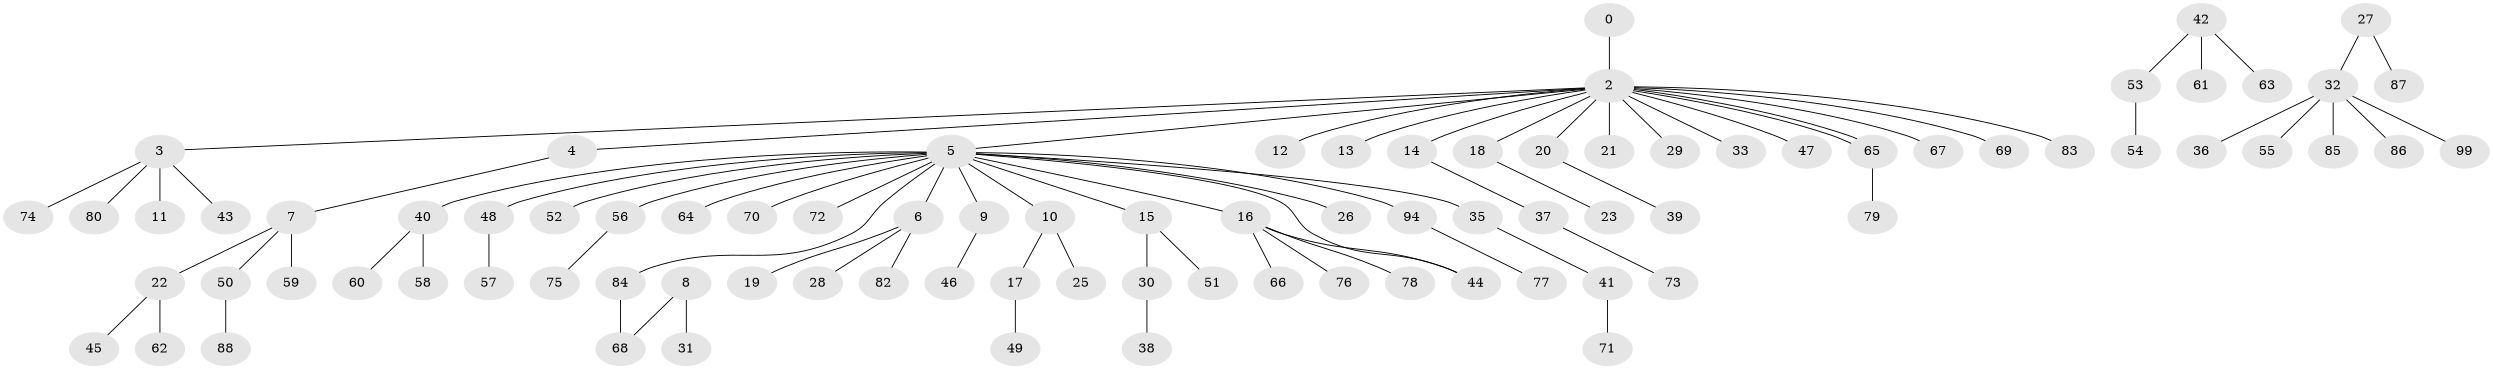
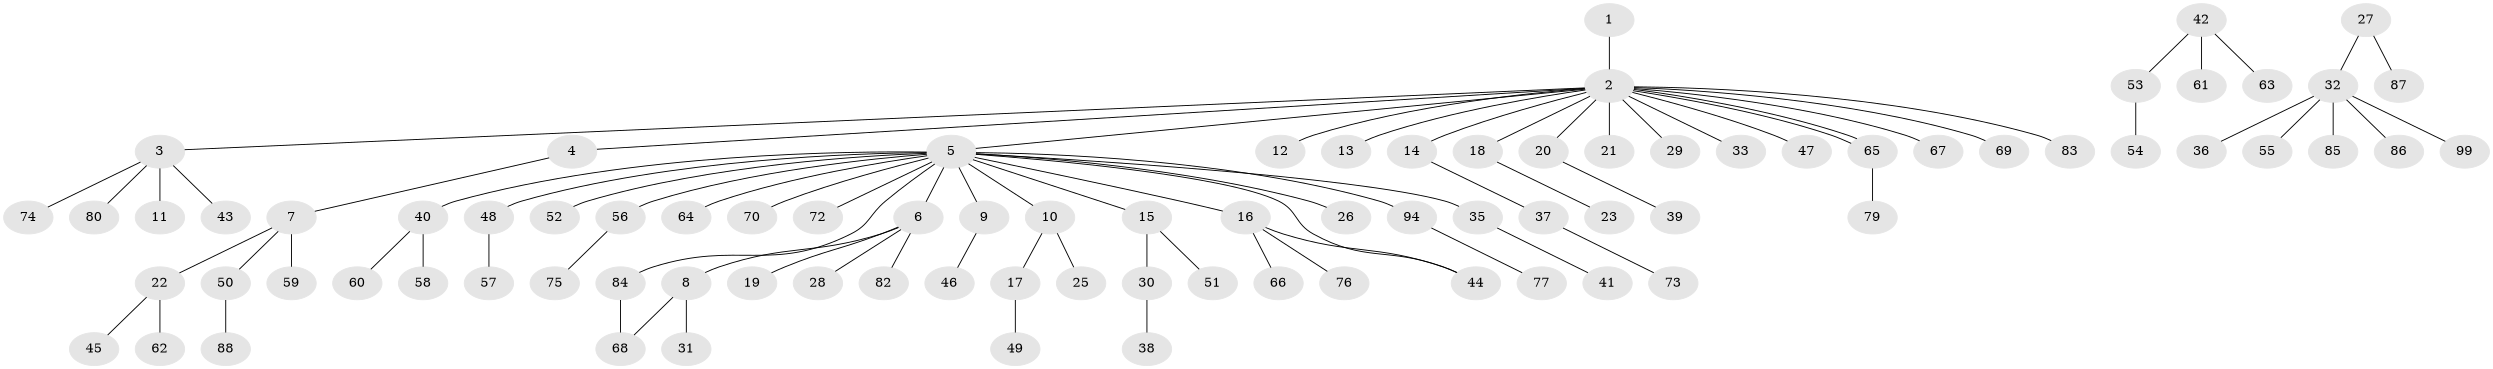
node "0": label "0" -> "1"
edge "6" -- "8": added
node "78": removed
node "71": removed
